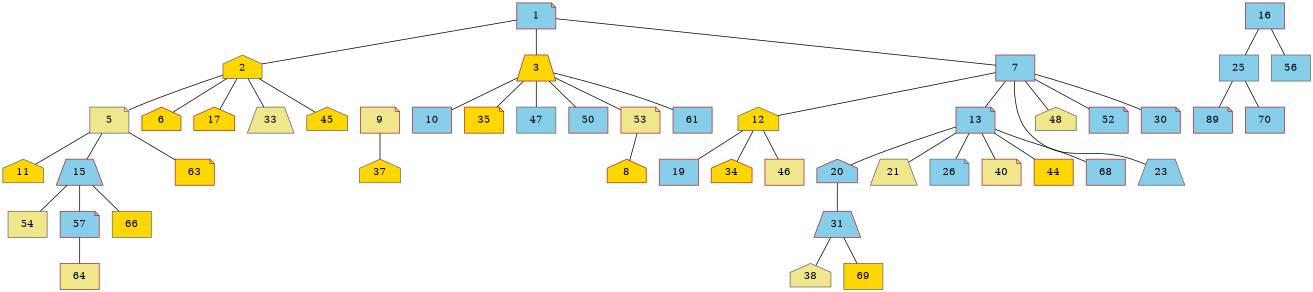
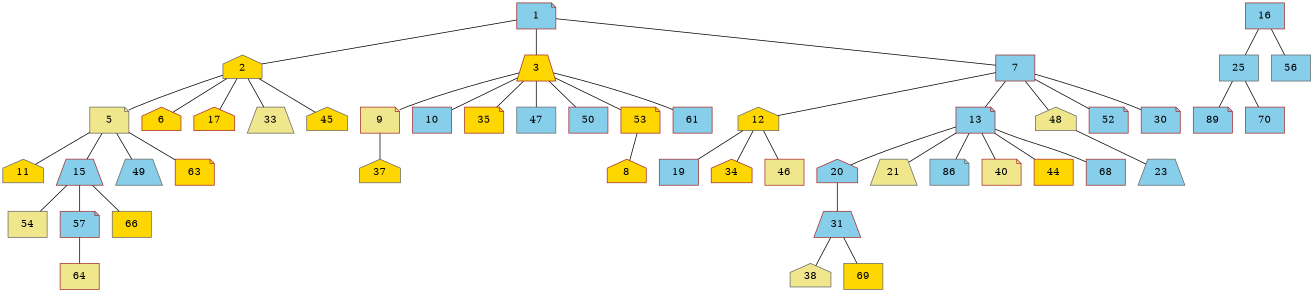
edge "3" -- "9": added
node "53": fillcolor khaki -> gold
edge "7" -- "23": now "48" -- "23"
node "49": added
node "26": label "26" -> "86"
